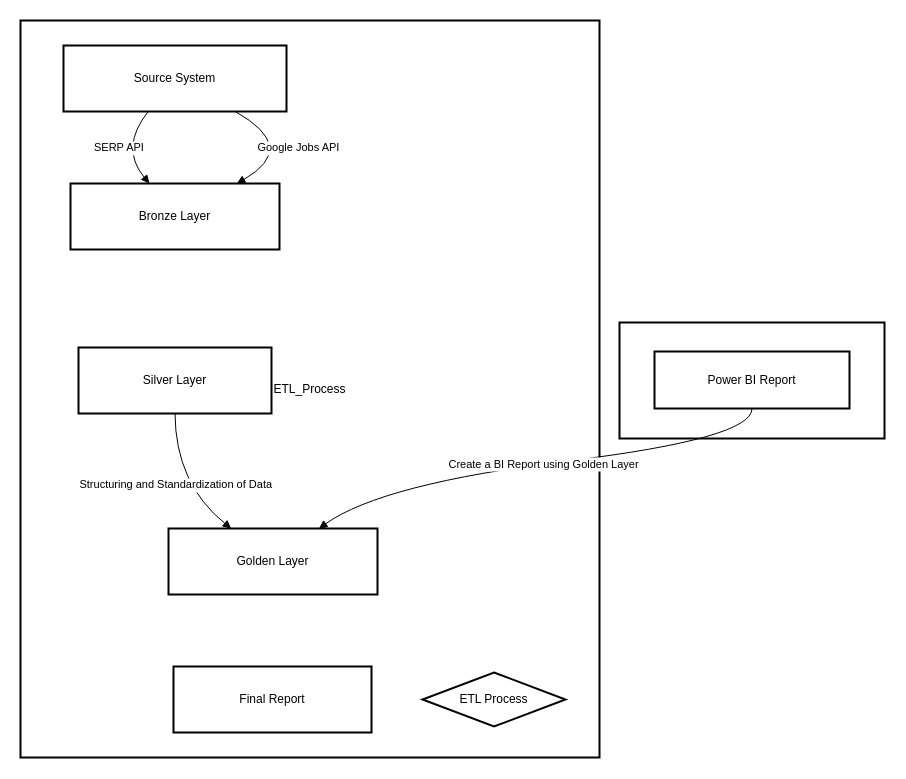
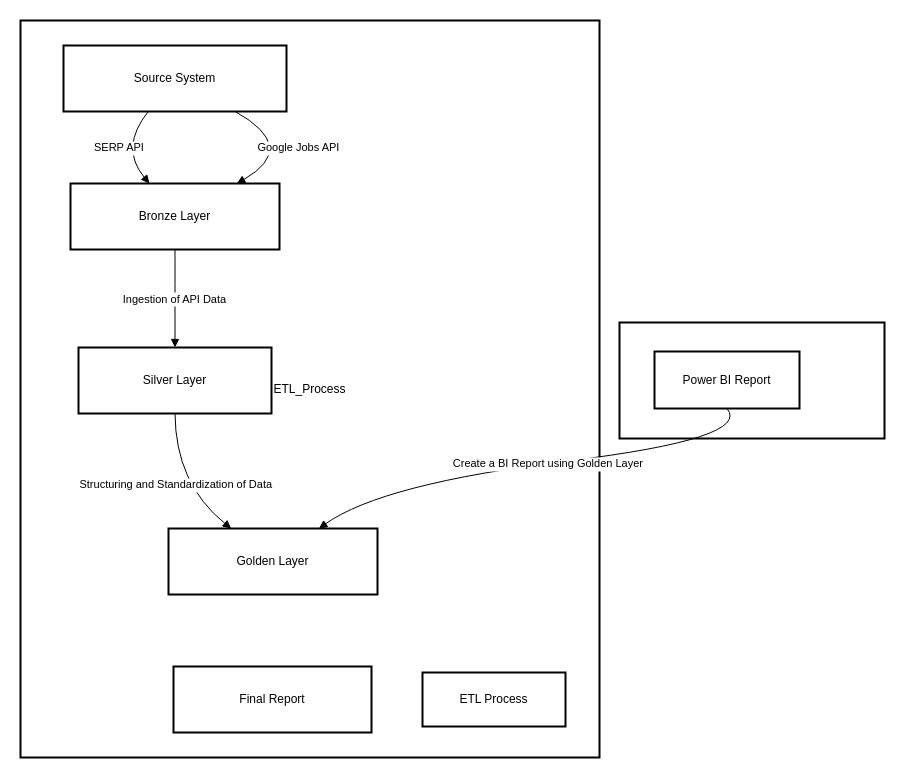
edge "Bronze Layer" -> "Silver Layer": added, label "Ingestion of API Data"
node "Power BI Report": size 195x57 -> 145x57
node "ETL Process": shape diamond -> rectangle
